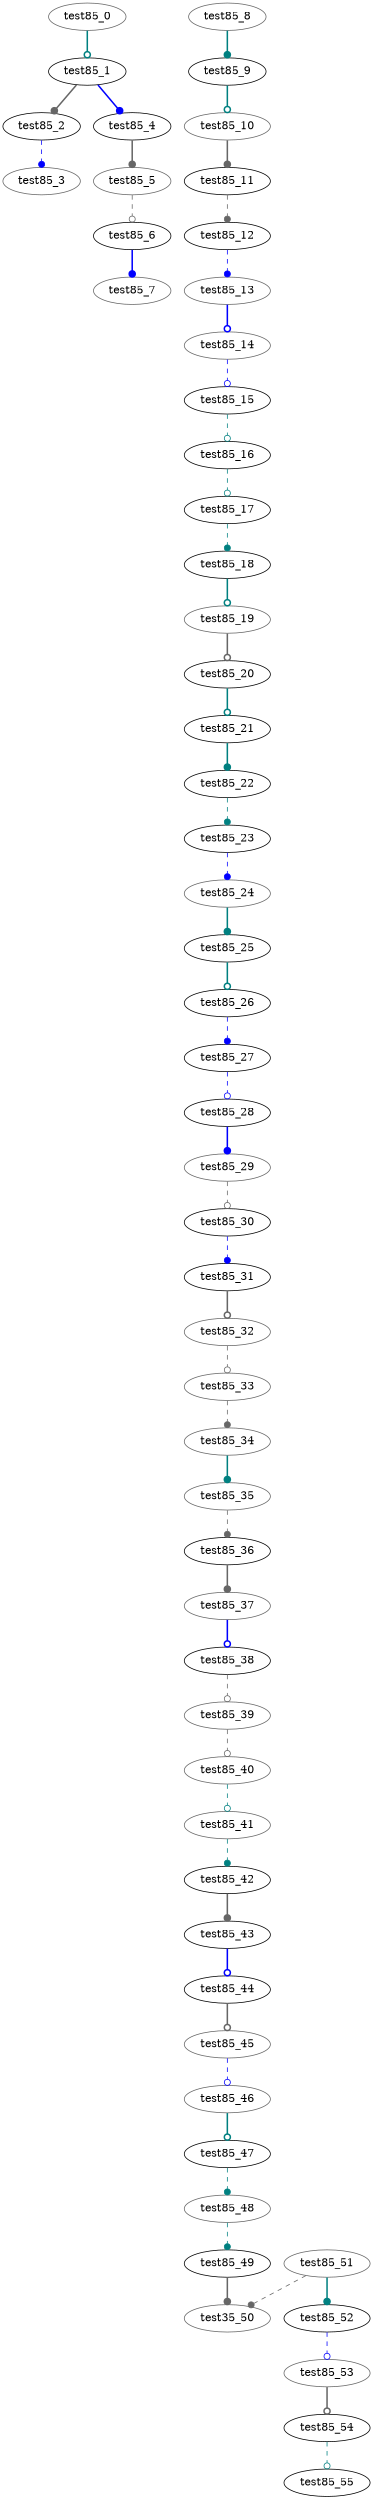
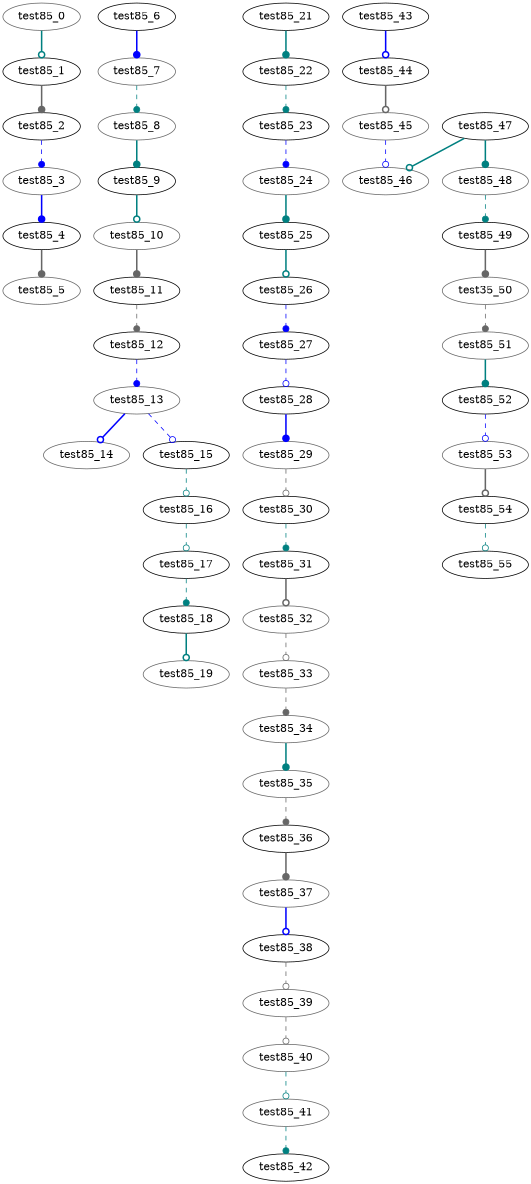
edge "test85_7" -> "test85_8": added
edge "test85_1" -> "test85_4": now "test85_3" -> "test85_4"
edge "test85_5" -> "test85_6": removed
edge "test85_14" -> "test85_15": now "test85_13" -> "test85_15"
node "test85_20": removed
edge "test85_30" -> "test85_31": color blue -> teal
edge "test85_42" -> "test85_43": removed
edge "test85_46" -> "test85_47": reversed
edge "test85_47" -> "test85_48": style dashed -> bold
edge "test85_51" -> "test35_50": reversed
